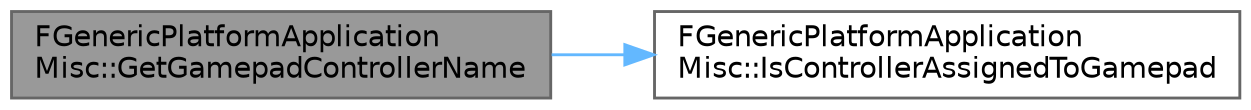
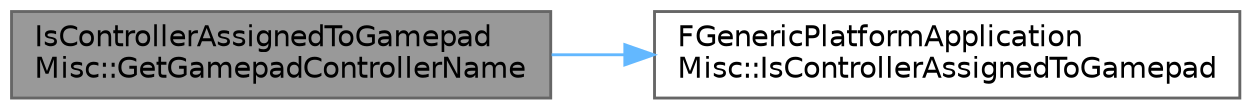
node "FGenericPlatformApplication Misc::GetGamepadControllerName": label "FGenericPlatformApplication Misc::GetGamepadControllerName" -> "IsControllerAssignedToGamepad Misc::GetGamepadControllerName"
